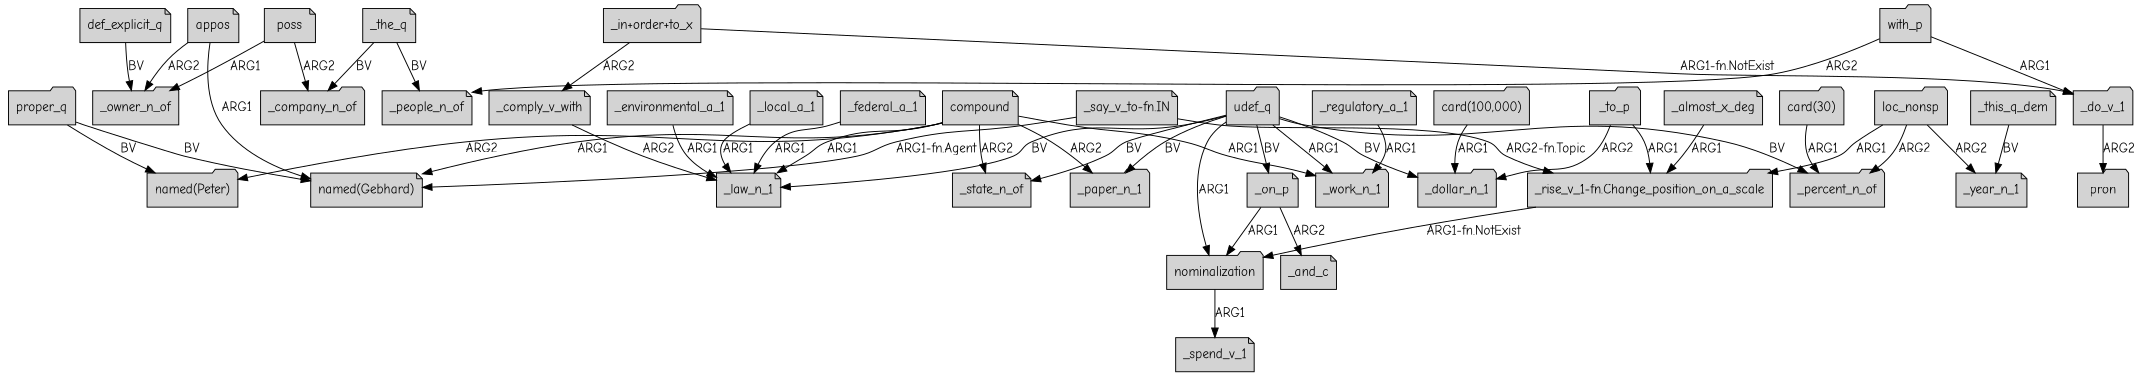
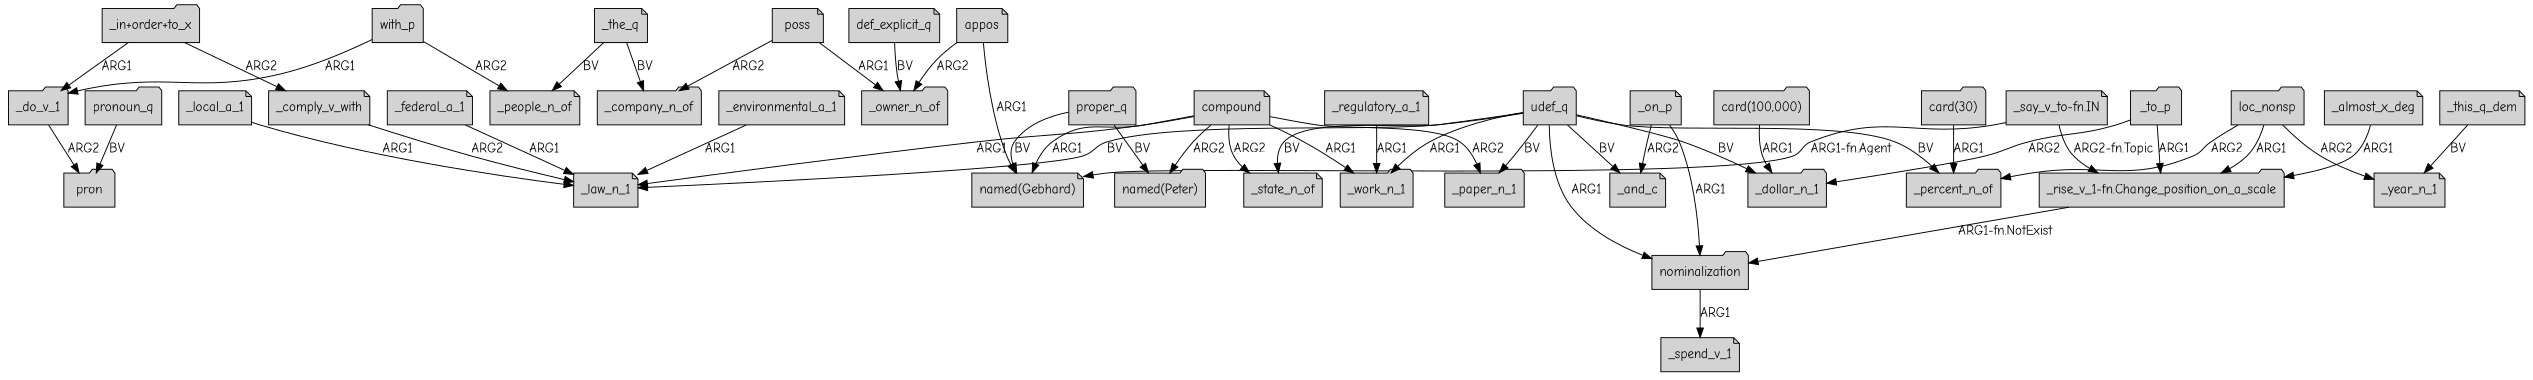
edge "_in+order+to_x" -> "_do_v_1": label "ARG1-fn.NotExist" -> "ARG1"
node "pronoun_q": added
edge "udef_q" -> "_on_p": now "udef_q" -> "_and_c"
